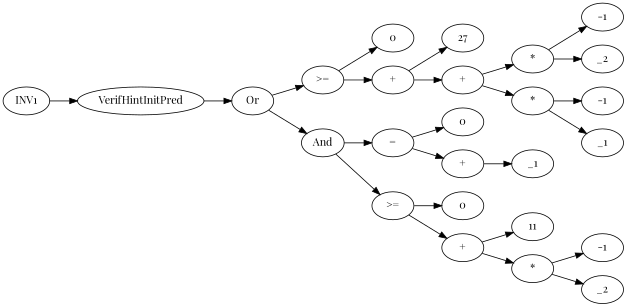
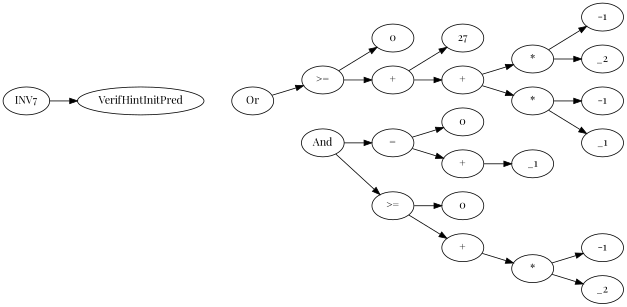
node "INV1": label "INV1" -> "INV7"
edge "VerifHintInitPred" -> "Or": removed
edge "Or" -> "And": removed
node "11": removed
